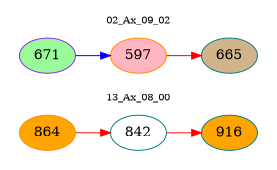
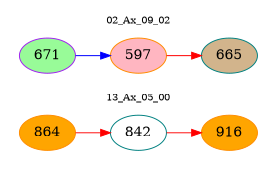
cluster "13_Ax_08_00": label "13_Ax_08_00" -> "13_Ax_05_00"
node "916": color teal -> darkorange
